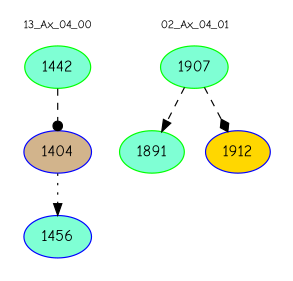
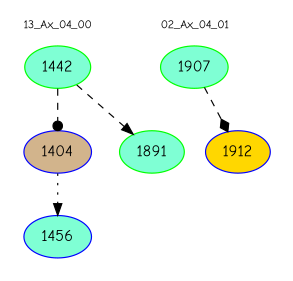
edge "1907" -> "1891": now "1442" -> "1891"
